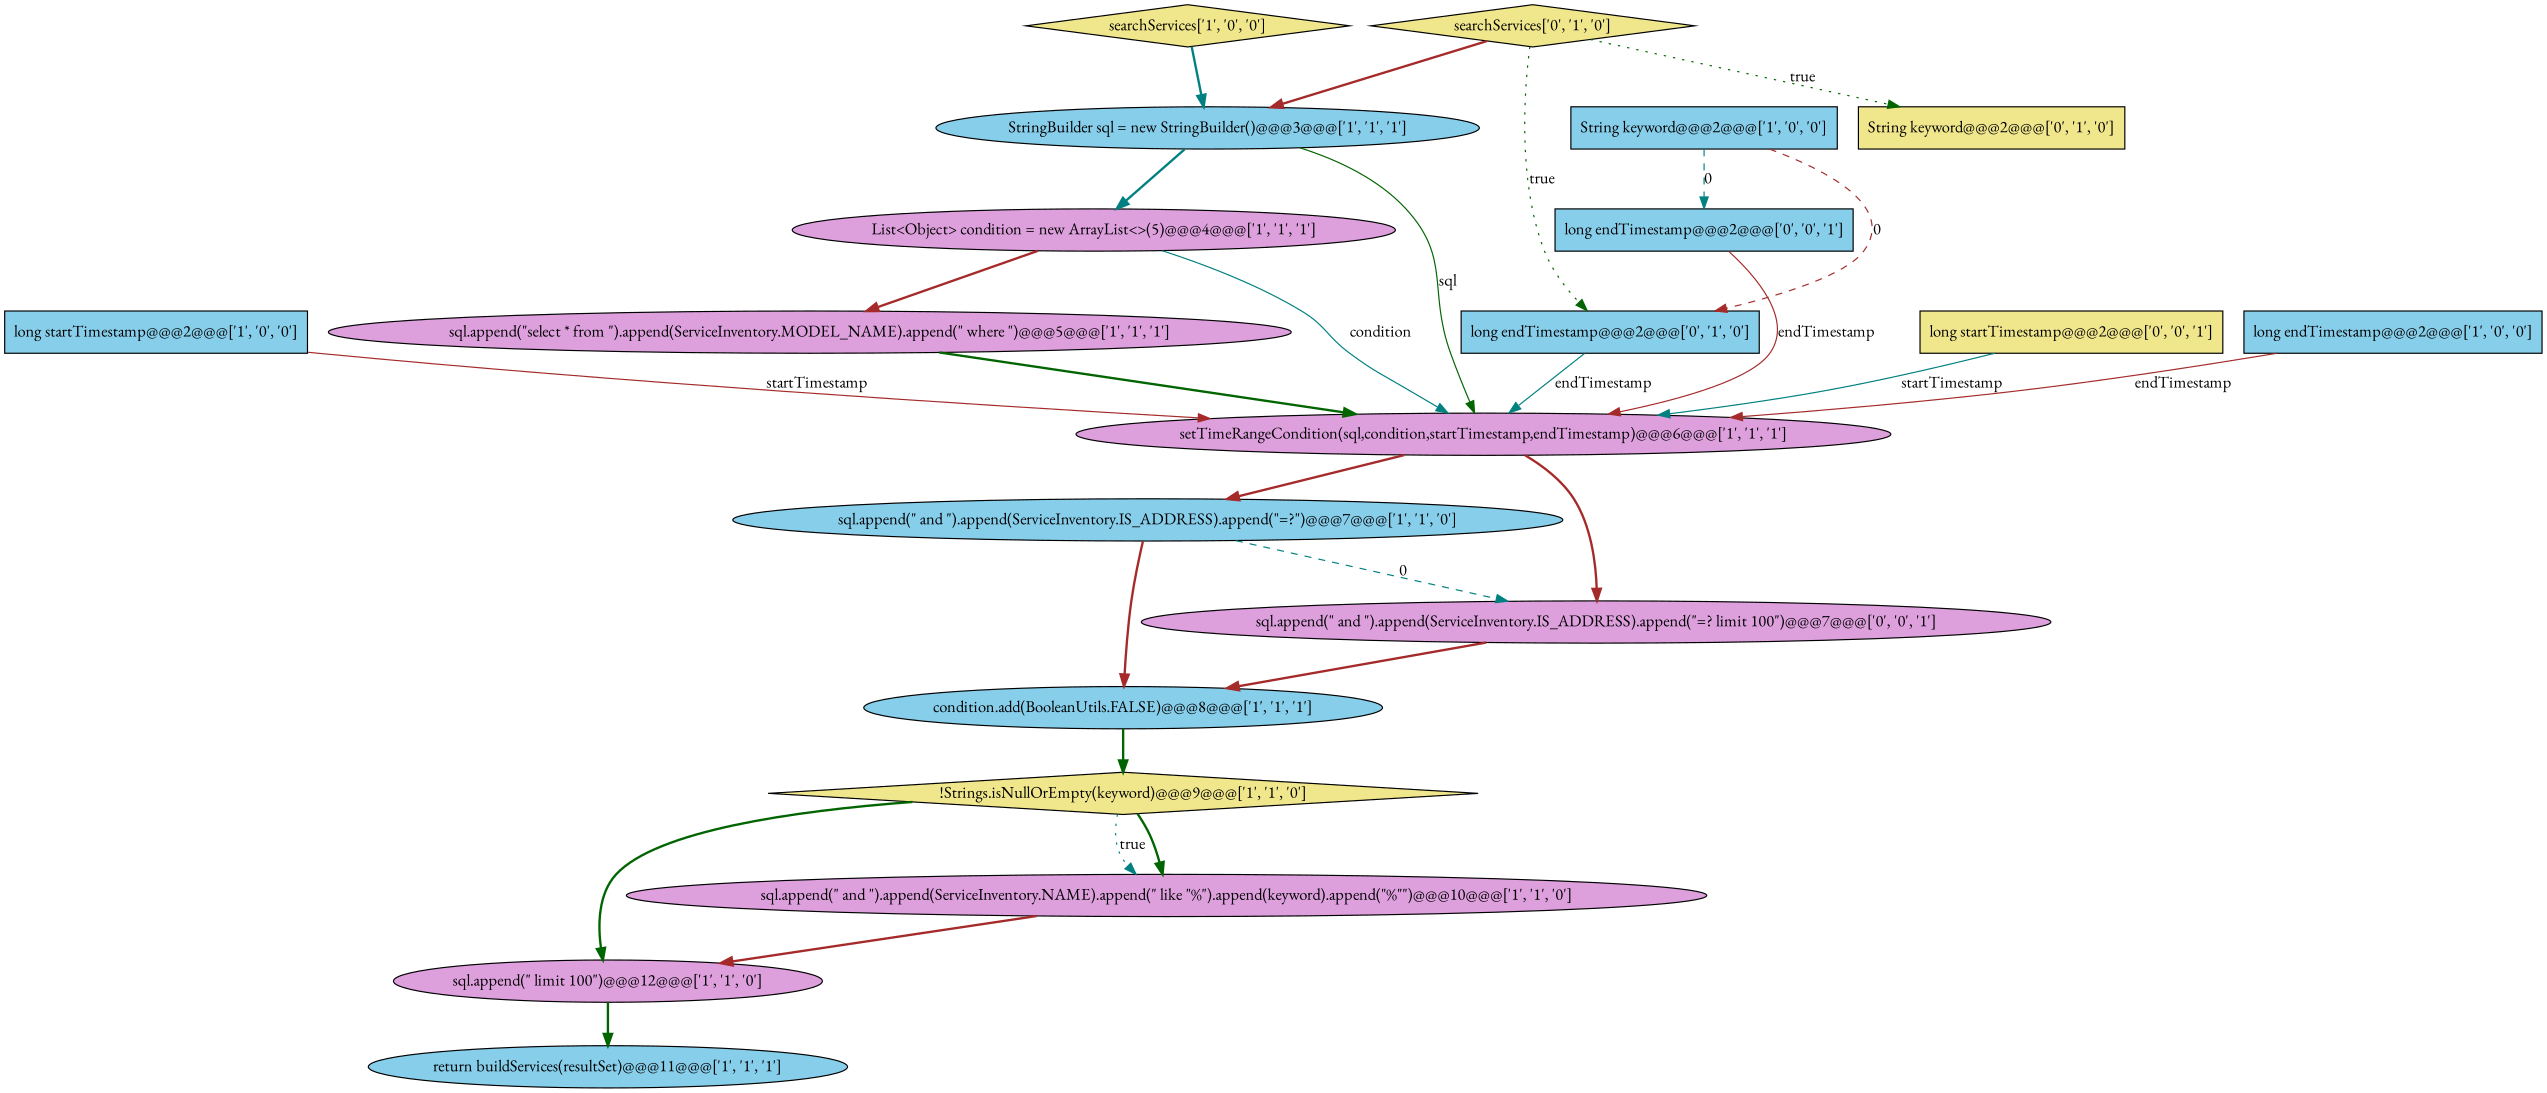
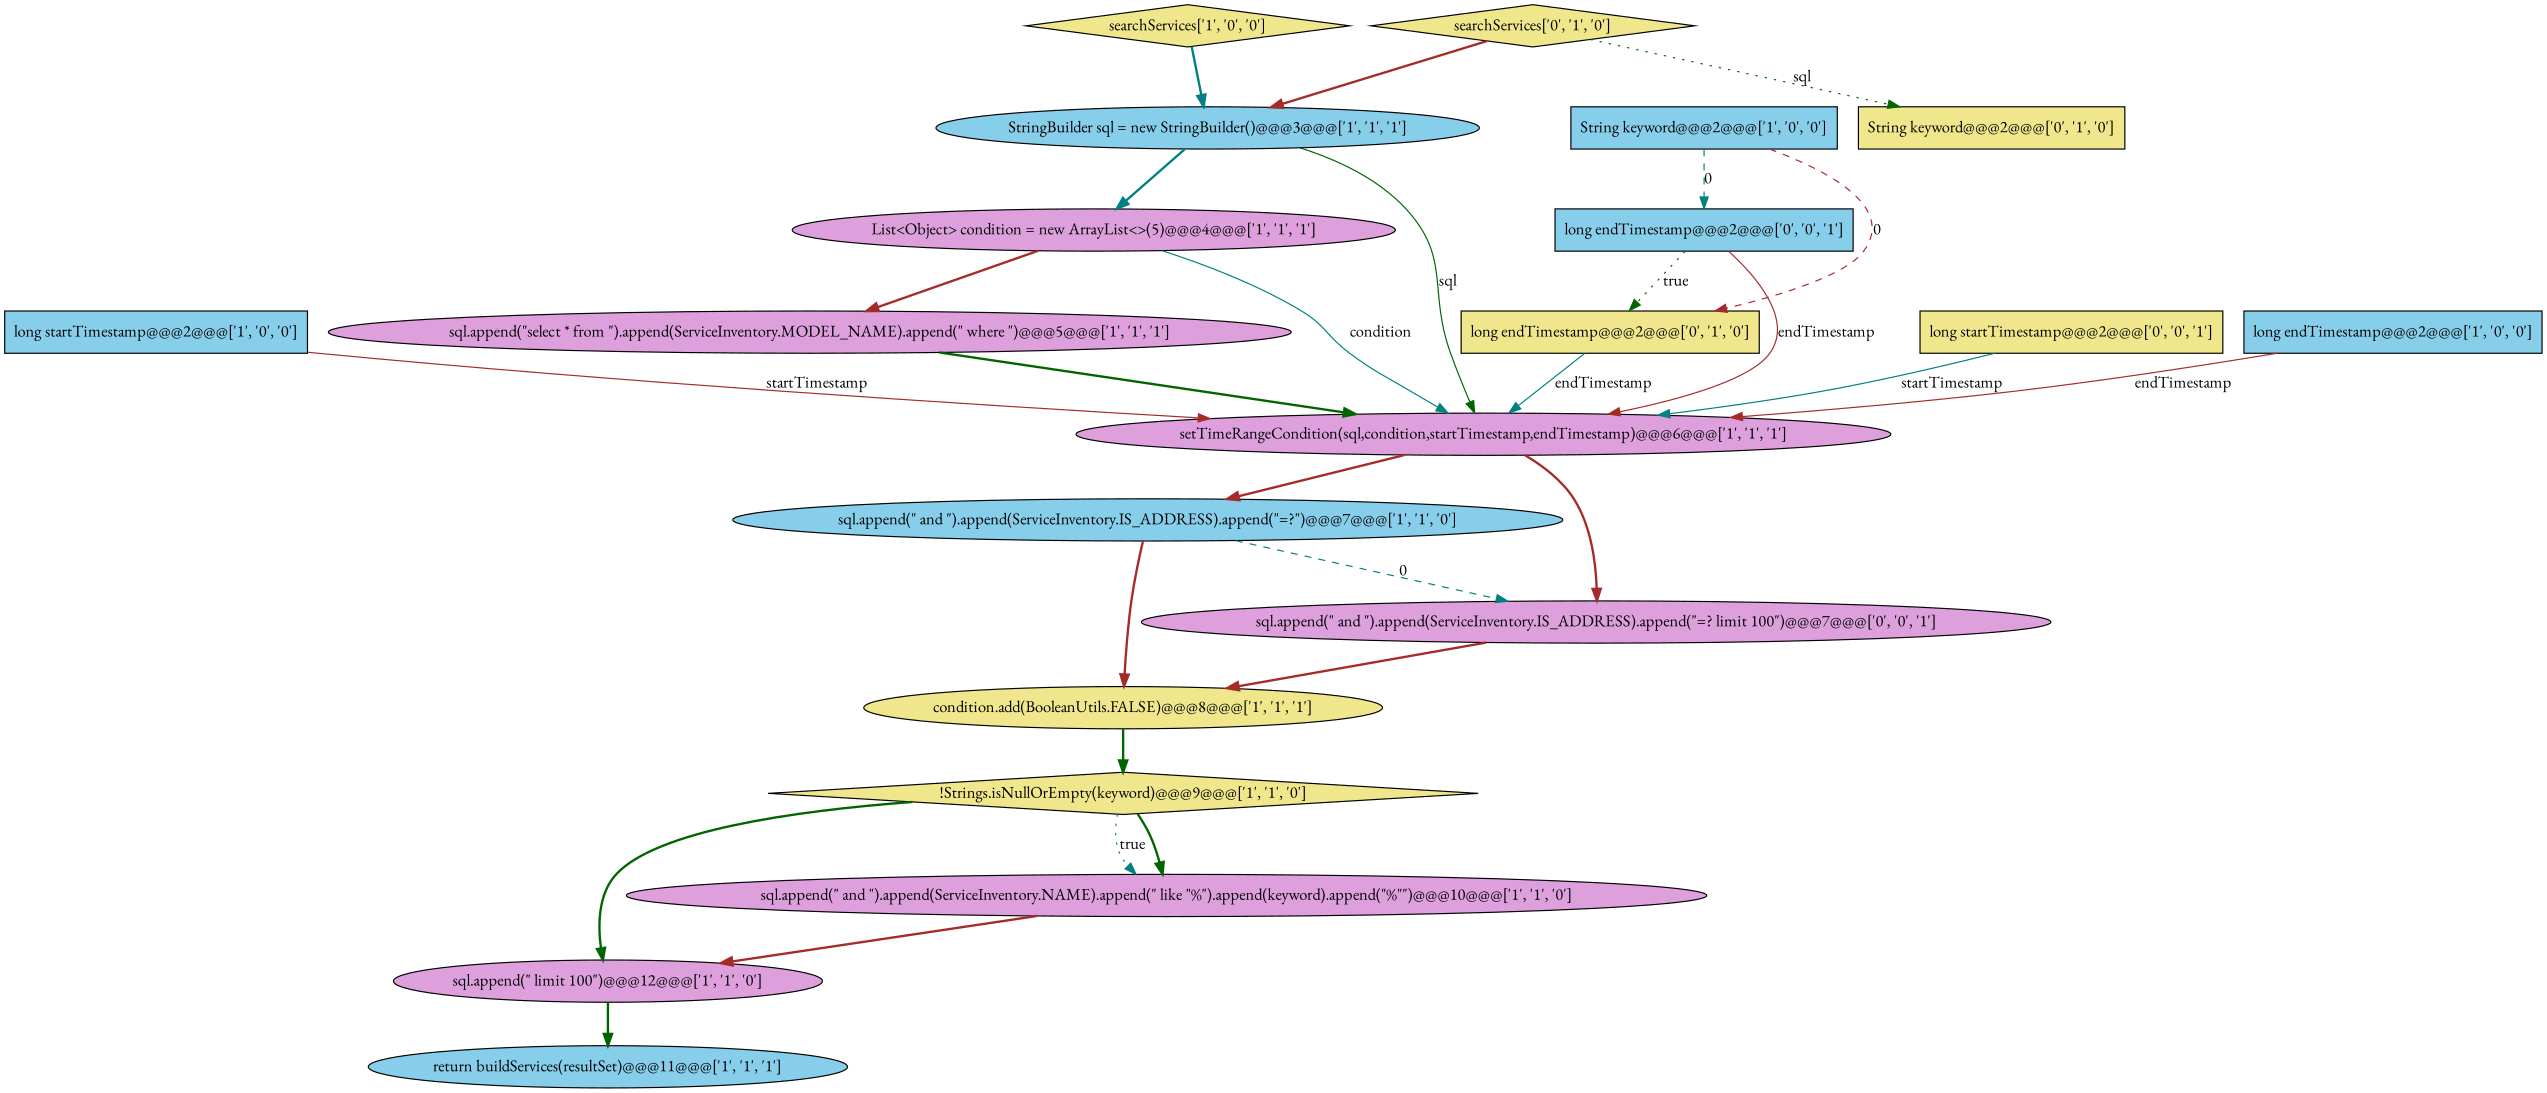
edge "searchServices['0', '1', '0']" -> "String keyword@@@2@@@['0', '1', '0']": label "true" -> "sql"
edge "searchServices['0', '1', '0']" -> "long endTimestamp@@@2@@@['0', '1', '0']": now "long endTimestamp@@@2@@@['0', '0', '1']" -> "long endTimestamp@@@2@@@['0', '1', '0']"
node "long endTimestamp@@@2@@@['0', '1', '0']": fillcolor skyblue -> khaki
node "condition.add(BooleanUtils.FALSE)@@@8@@@['1', '1', '1']": fillcolor skyblue -> khaki
